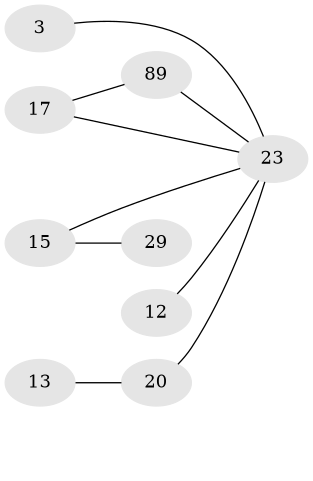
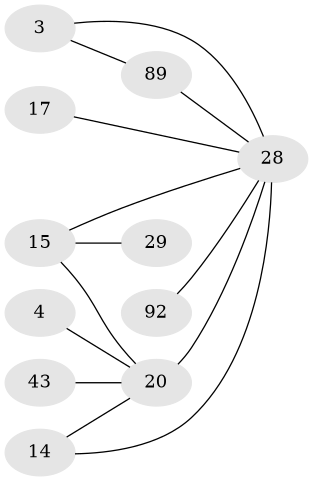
edge "89" -- "17": now "89" -- "3"
node "23": label "23" -> "28"
node "4": added
edge "15" -- "20": added
node "12": label "12" -> "92"
node "13": label "13" -> "43"
node "14": added
